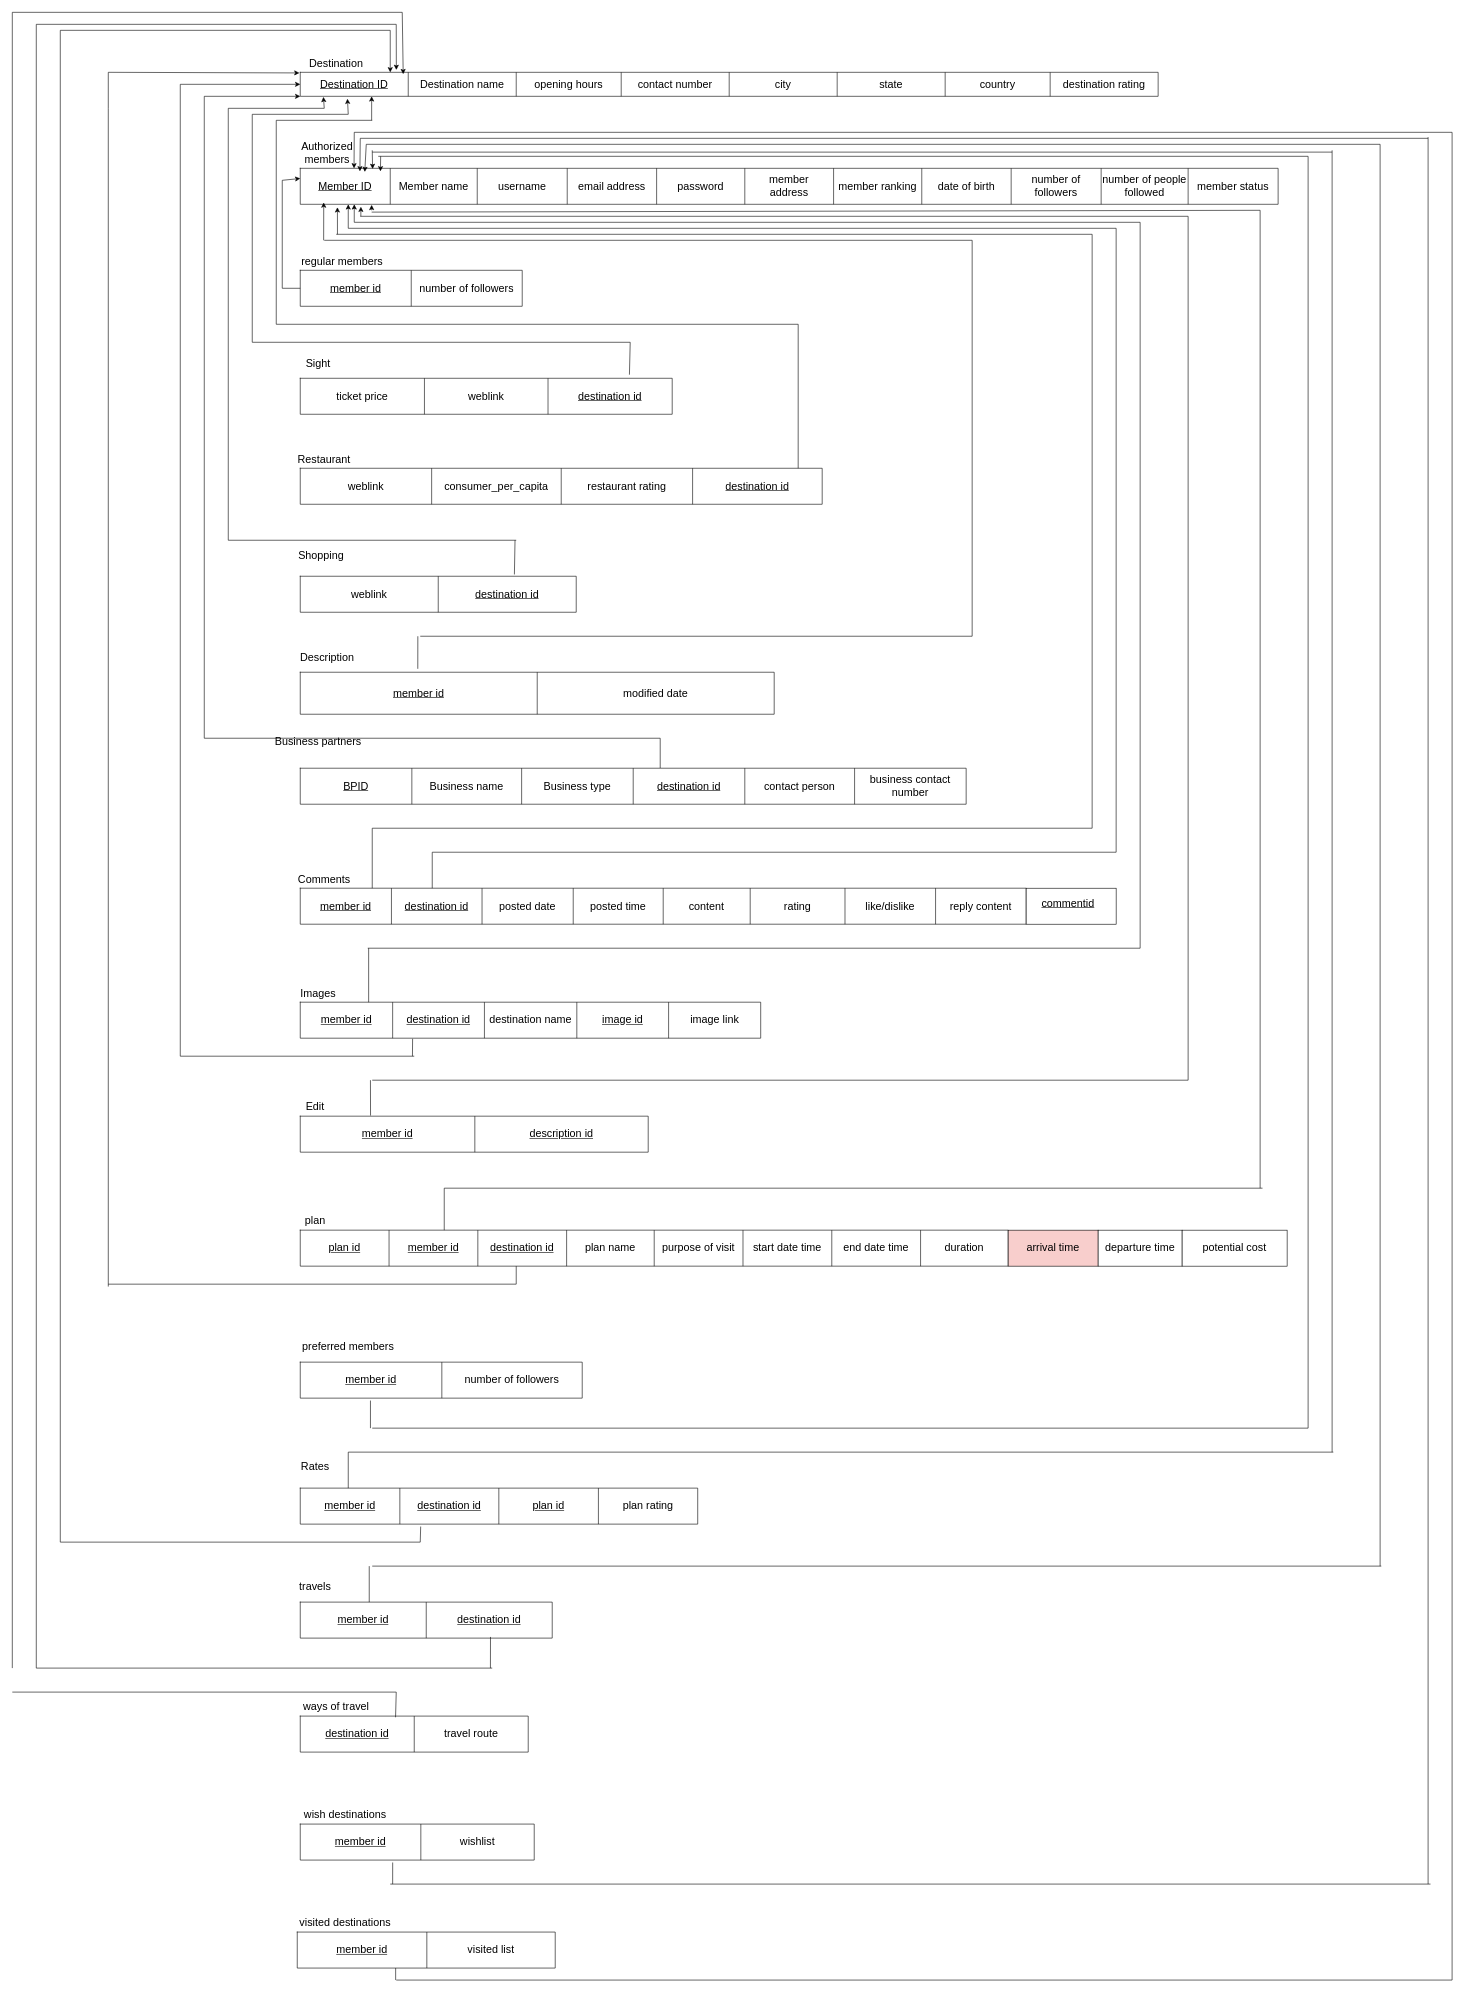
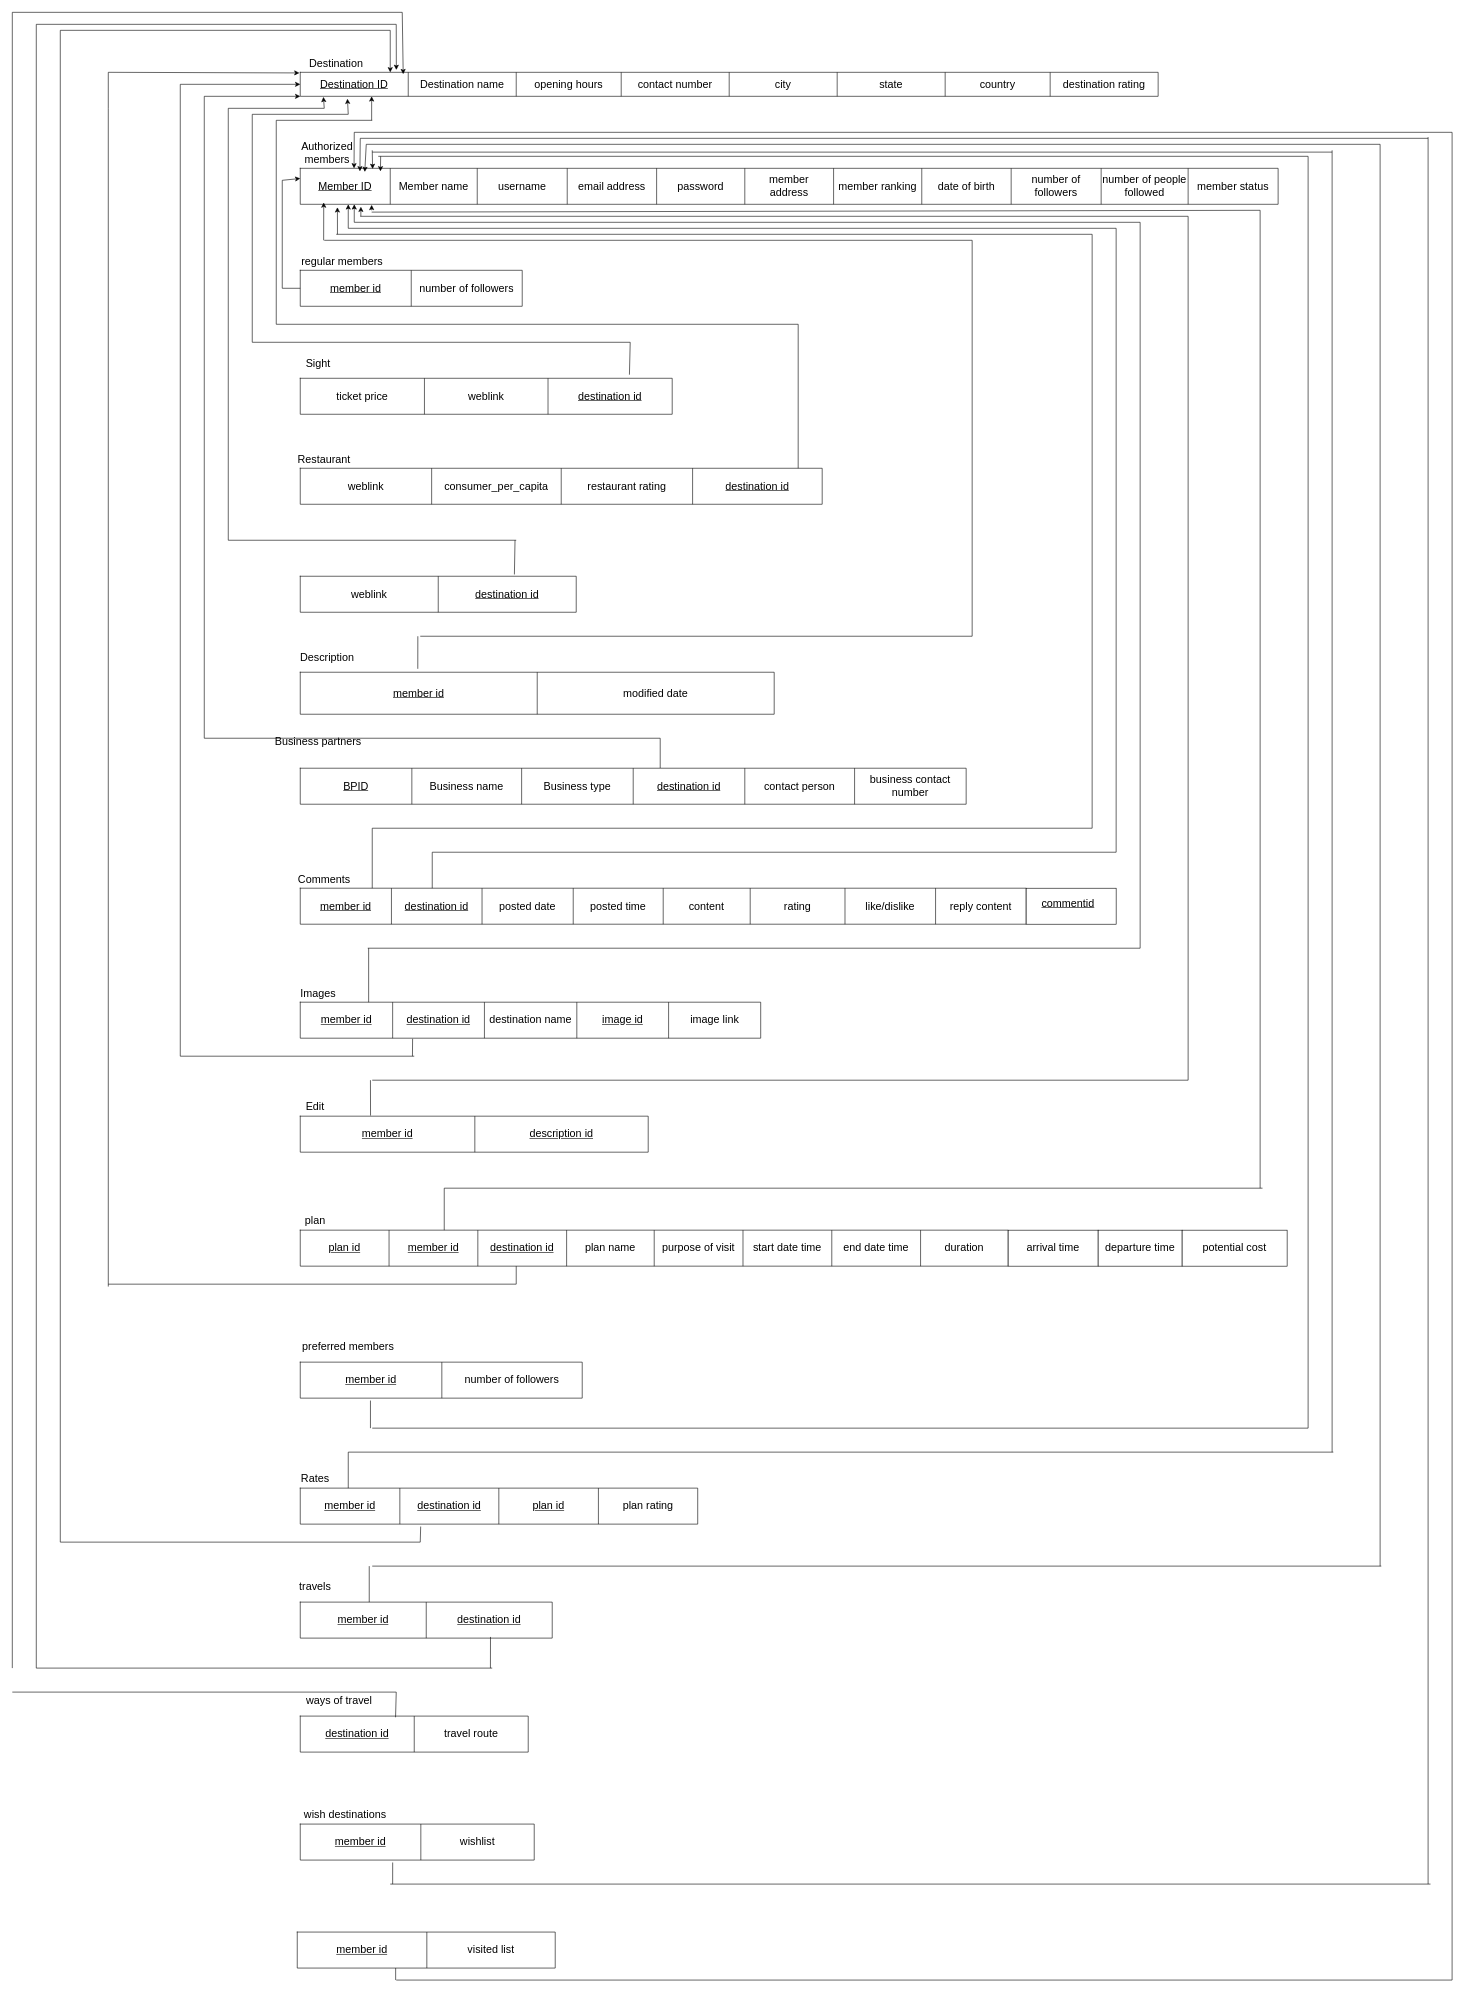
node "Shopping": removed
node "arrival time": fillcolor #f8cecc -> #ffffff
node "Rates": moved (315, 1467) -> (315, 1479)
node "ways of travel": moved (336, 1707) -> (339, 1701)
node "visited destinations": removed
